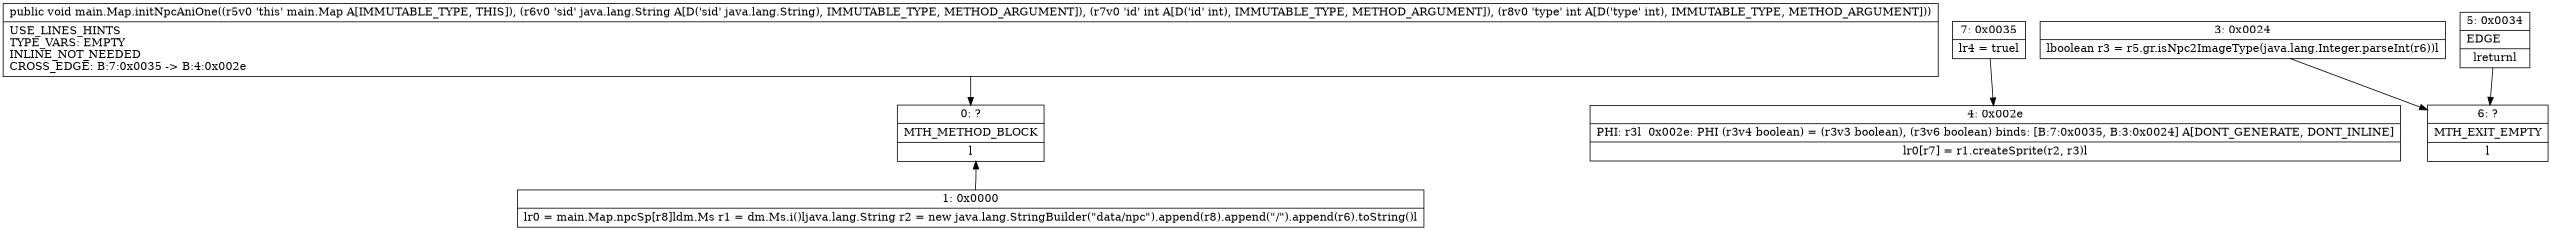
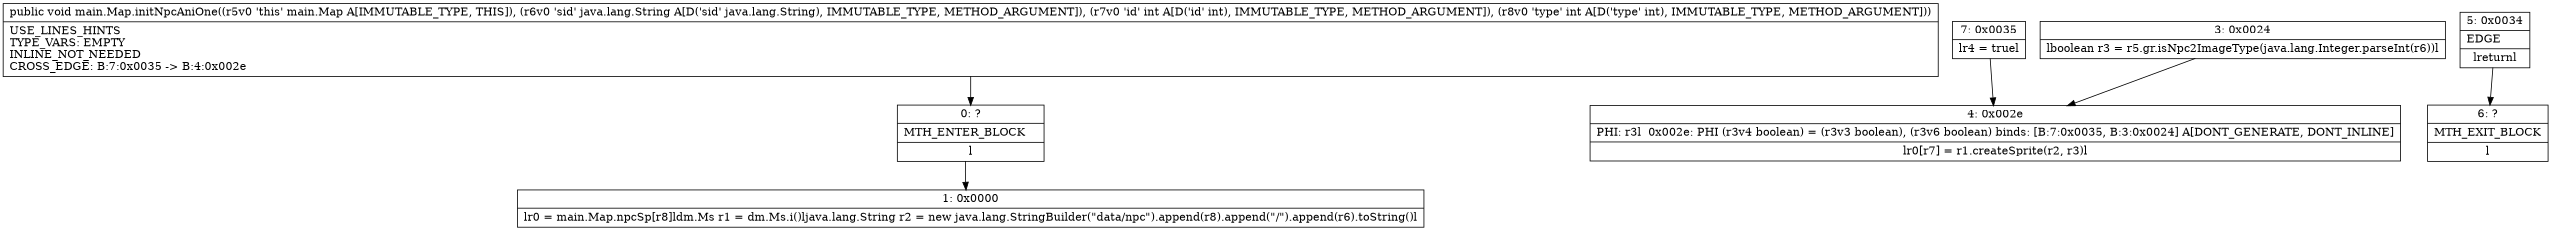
edge "3: 0x0024" -> "6: ?": now "3: 0x0024" -> "4: 0x002e"
node "0: ?": text "MTH_METHOD_BLOCK" -> "MTH_ENTER_BLOCK"
node "6: ?": text "MTH_EXIT_EMPTY" -> "MTH_EXIT_BLOCK"
edge "1: 0x0000" -> "0: ?": reversed
